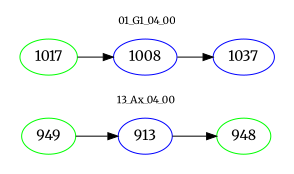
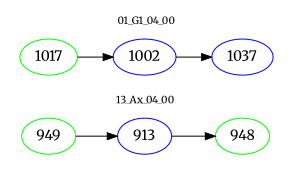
node "1008": label "1008" -> "1002"
